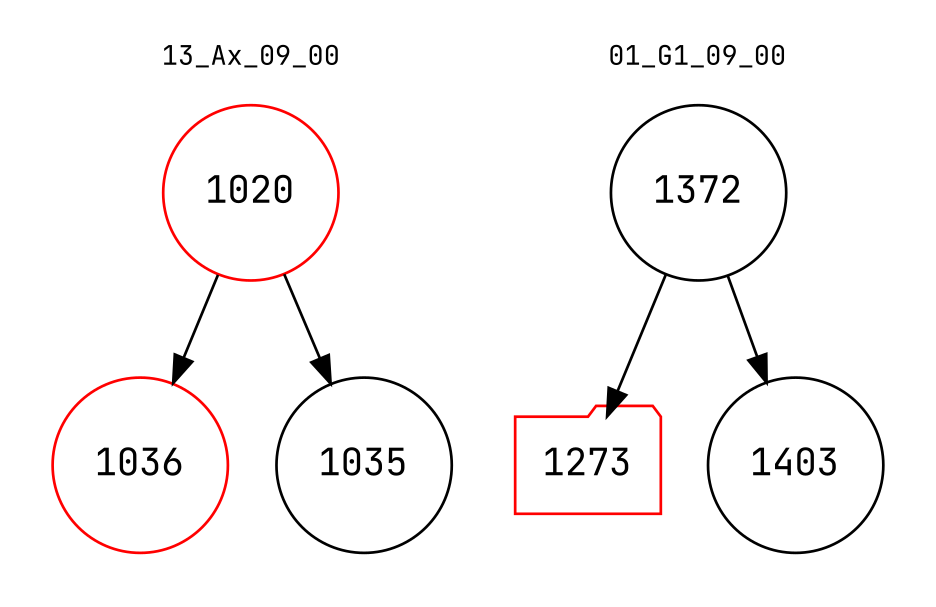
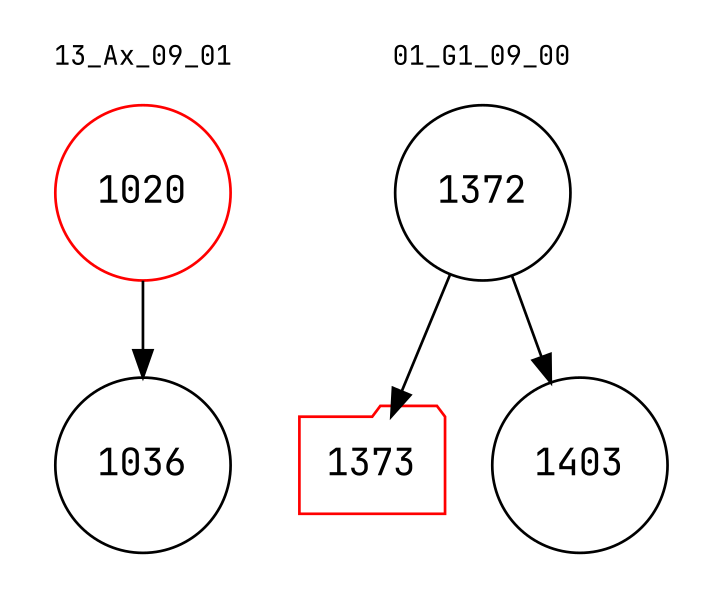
cluster "13_Ax_09_00": label "13_Ax_09_00" -> "13_Ax_09_01"
node "1036": color red -> black
node "1035": removed
node "1273": label "1273" -> "1373"
